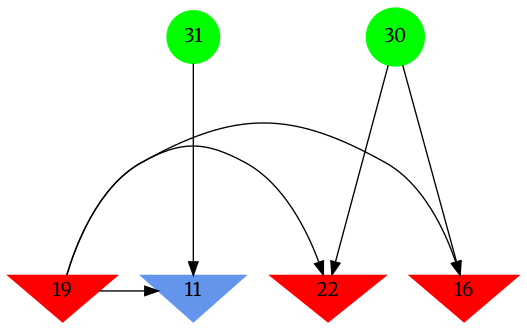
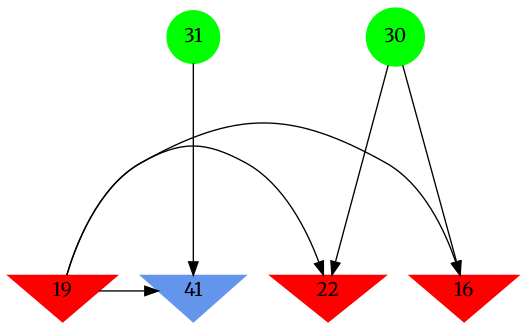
node "11": label "11" -> "41"
